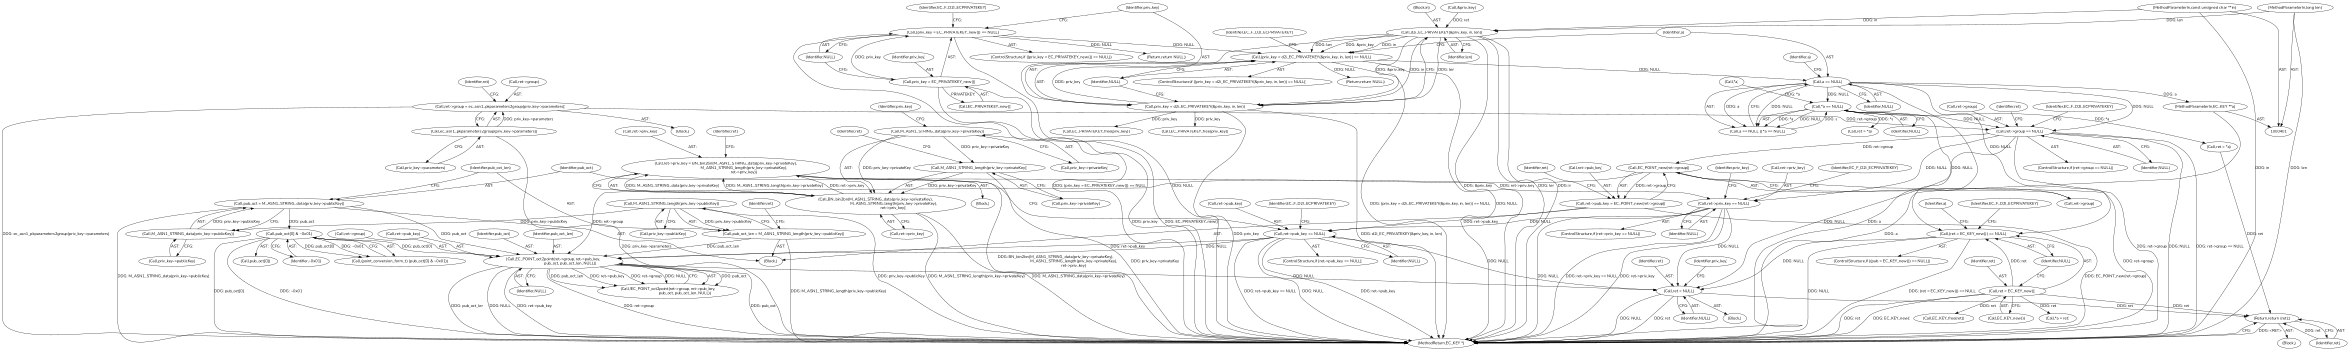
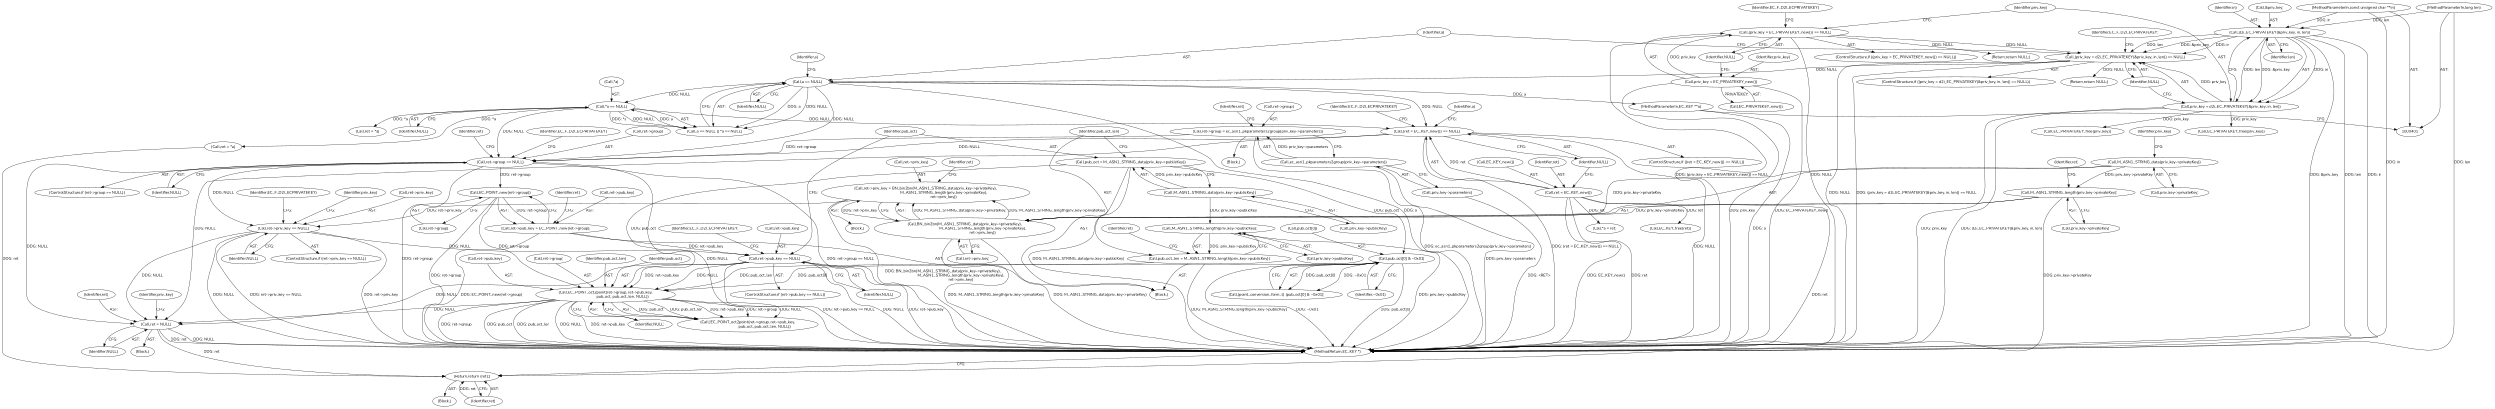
node "(Block,in)": label "(Block,in)" -> "(Identifier,in)"
edge "(Call,&priv_key)" -> "(Call,d2i_EC_PRIVATEKEY(&priv_key, in, len))": label "DDG: ret" -> "AST: "
edge "(Call,*a)" -> "(Call,*a == NULL)": label "DDG: *a" -> "AST: "
edge "(MethodParameterIn,EC_KEY **a)" -> "1000401": label "AST: " -> "CFG: "
edge "(Call,(ret = EC_KEY_new()) == NULL)" -> "(Call,ret->group == NULL)": added, label "DDG: NULL"
edge "(Call,M_ASN1_STRING_length(priv_key->publicKey))" -> "(Call,M_ASN1_STRING_data(priv_key->publicKey))": reversed
edge "(Call,pub_oct[0] & ~0x01)" -> "(Call,pub_oct[0])": reversed
node "(ControlStructure,if ((pub = EC_KEY_new()) == NULL))": label "(ControlStructure,if ((pub = EC_KEY_new()) == NULL))" -> "(ControlStructure,if ((ret = EC_KEY_new()) == NULL))"
edge "(Call,ret = EC_KEY_new())" -> "(Call,EC_KEY_new())": removed, label "CFG:"
edge "(Return,return (ret);)" -> "(MethodReturn,EC_KEY *)": now "(Call,priv_key->parameters)" -> "(MethodReturn,EC_KEY *)"
